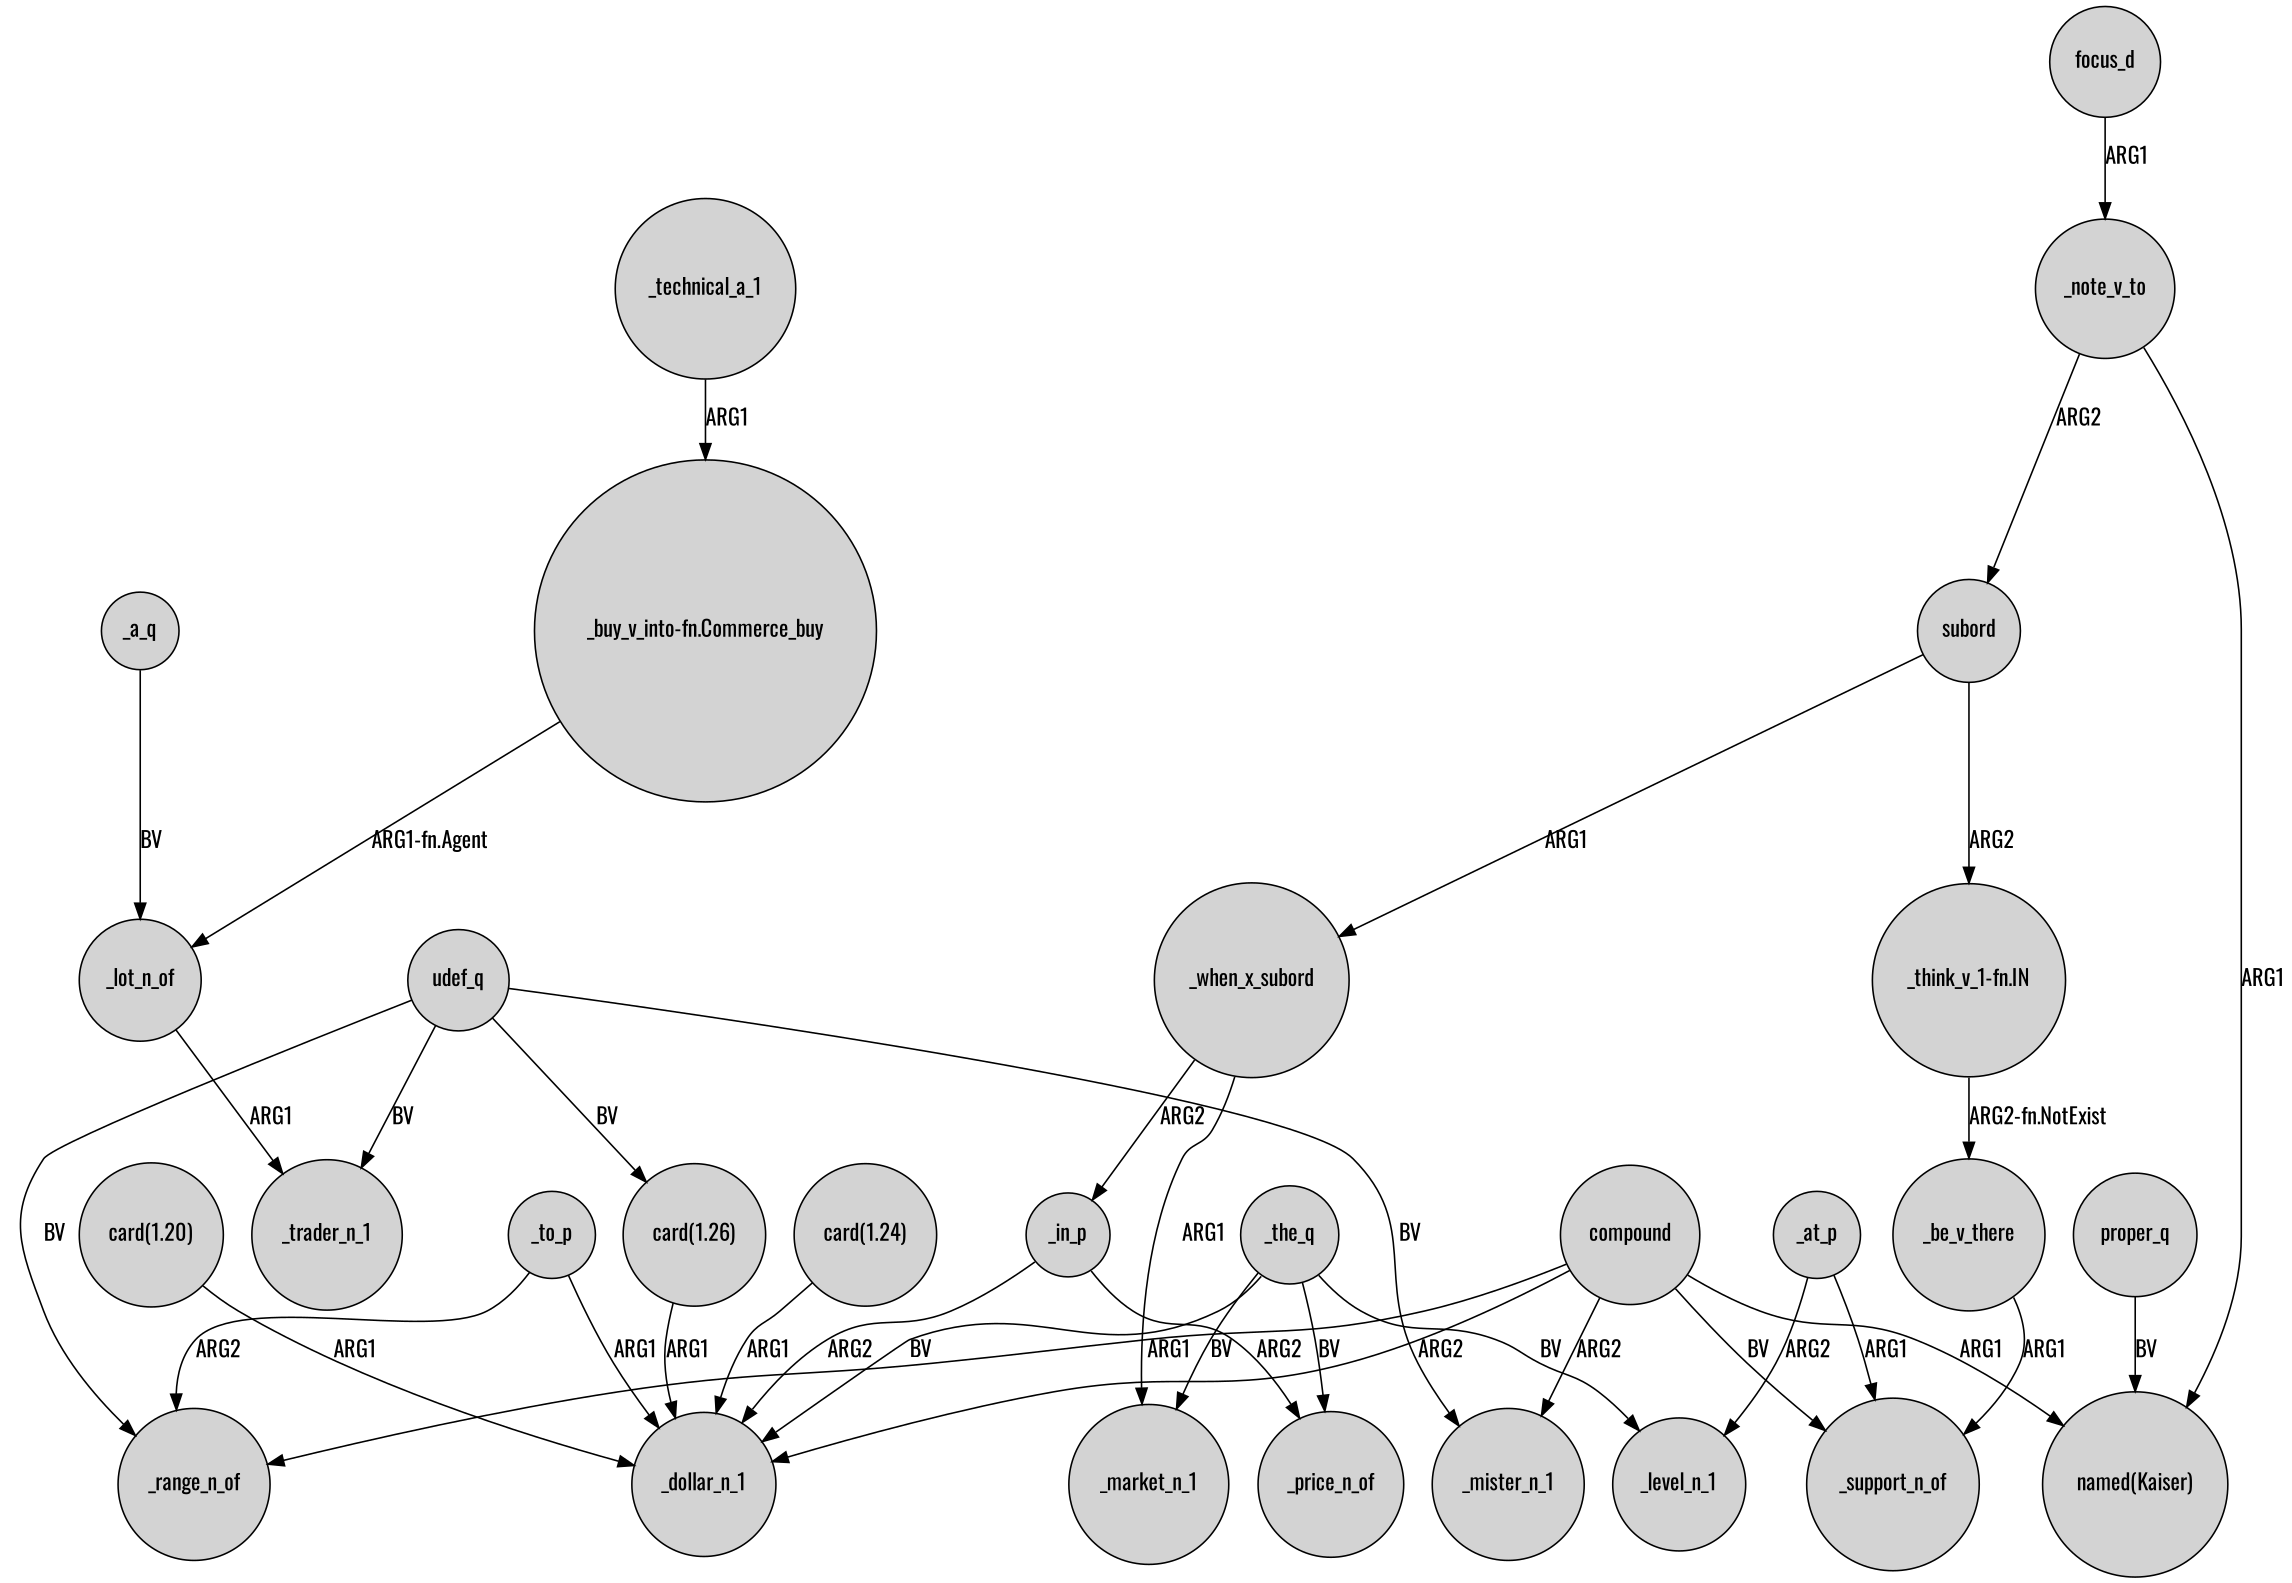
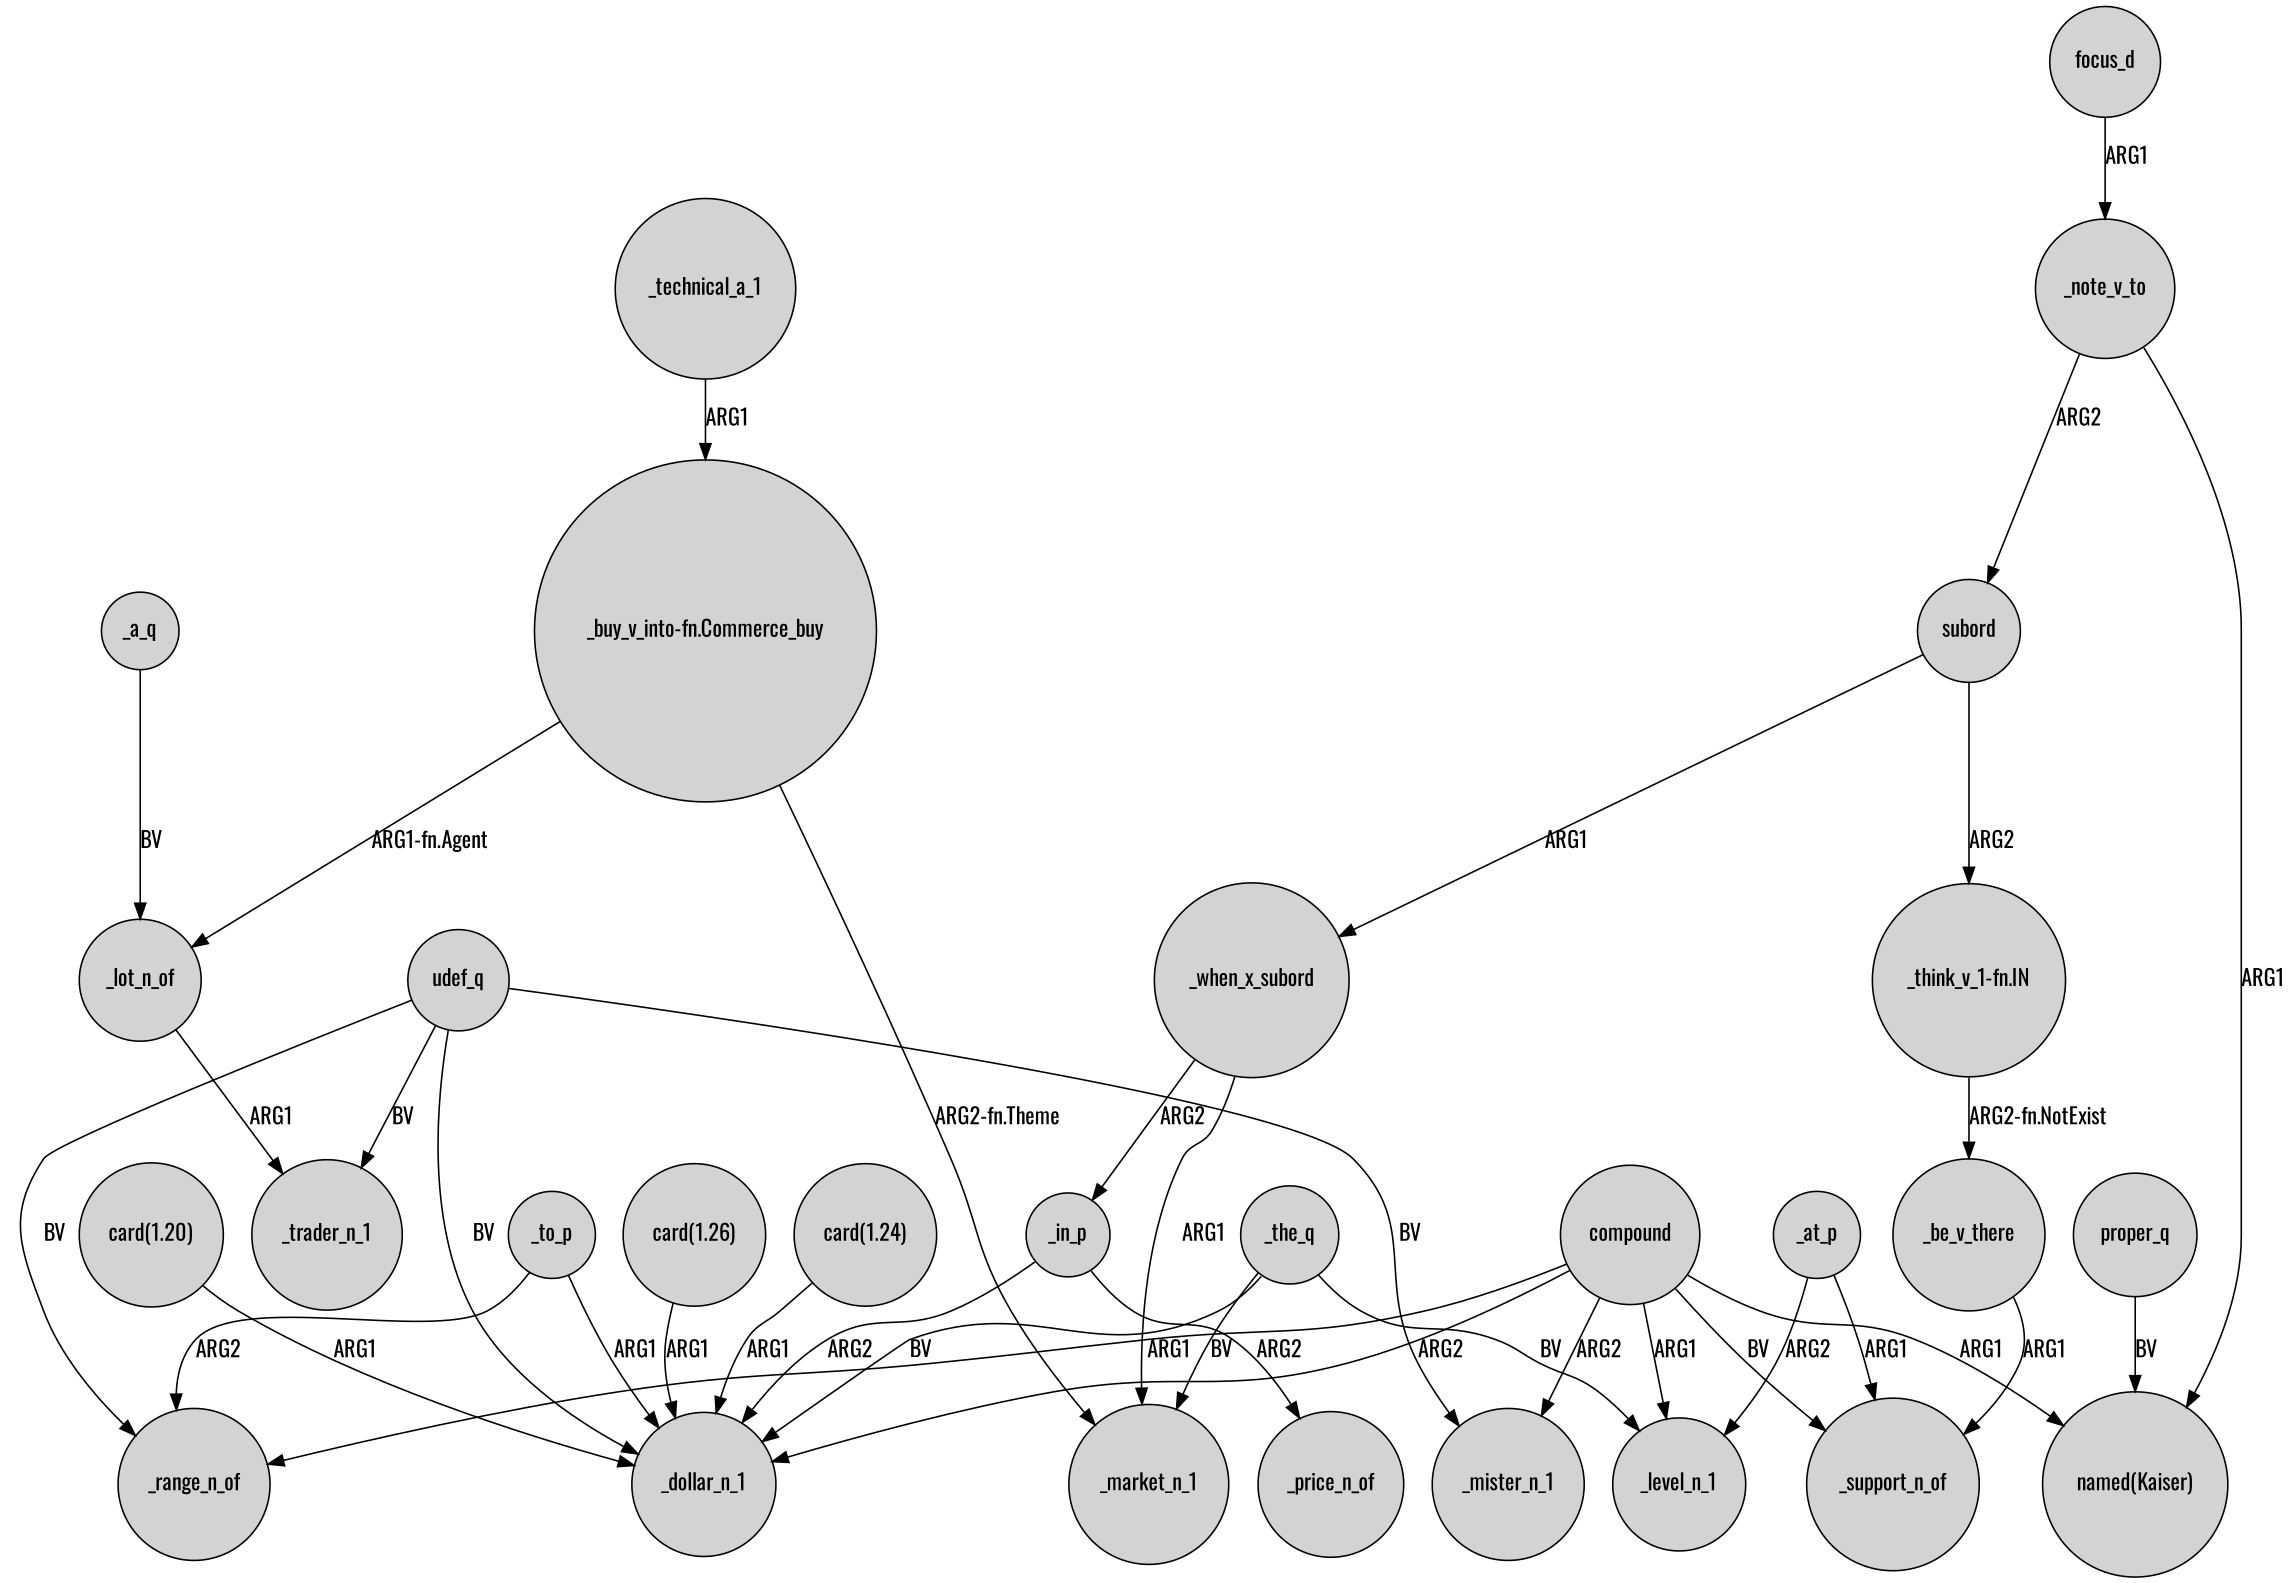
edge "udef_q" -> "card(1.26)": now "udef_q" -> "_dollar_n_1"
edge "_buy_v_into-fn.Commerce_buy" -> "_market_n_1": added, label "ARG2-fn.Theme"
edge "_the_q" -> "_price_n_of": removed, label "BV"
edge "compound" -> "_level_n_1": added, label "ARG1"
